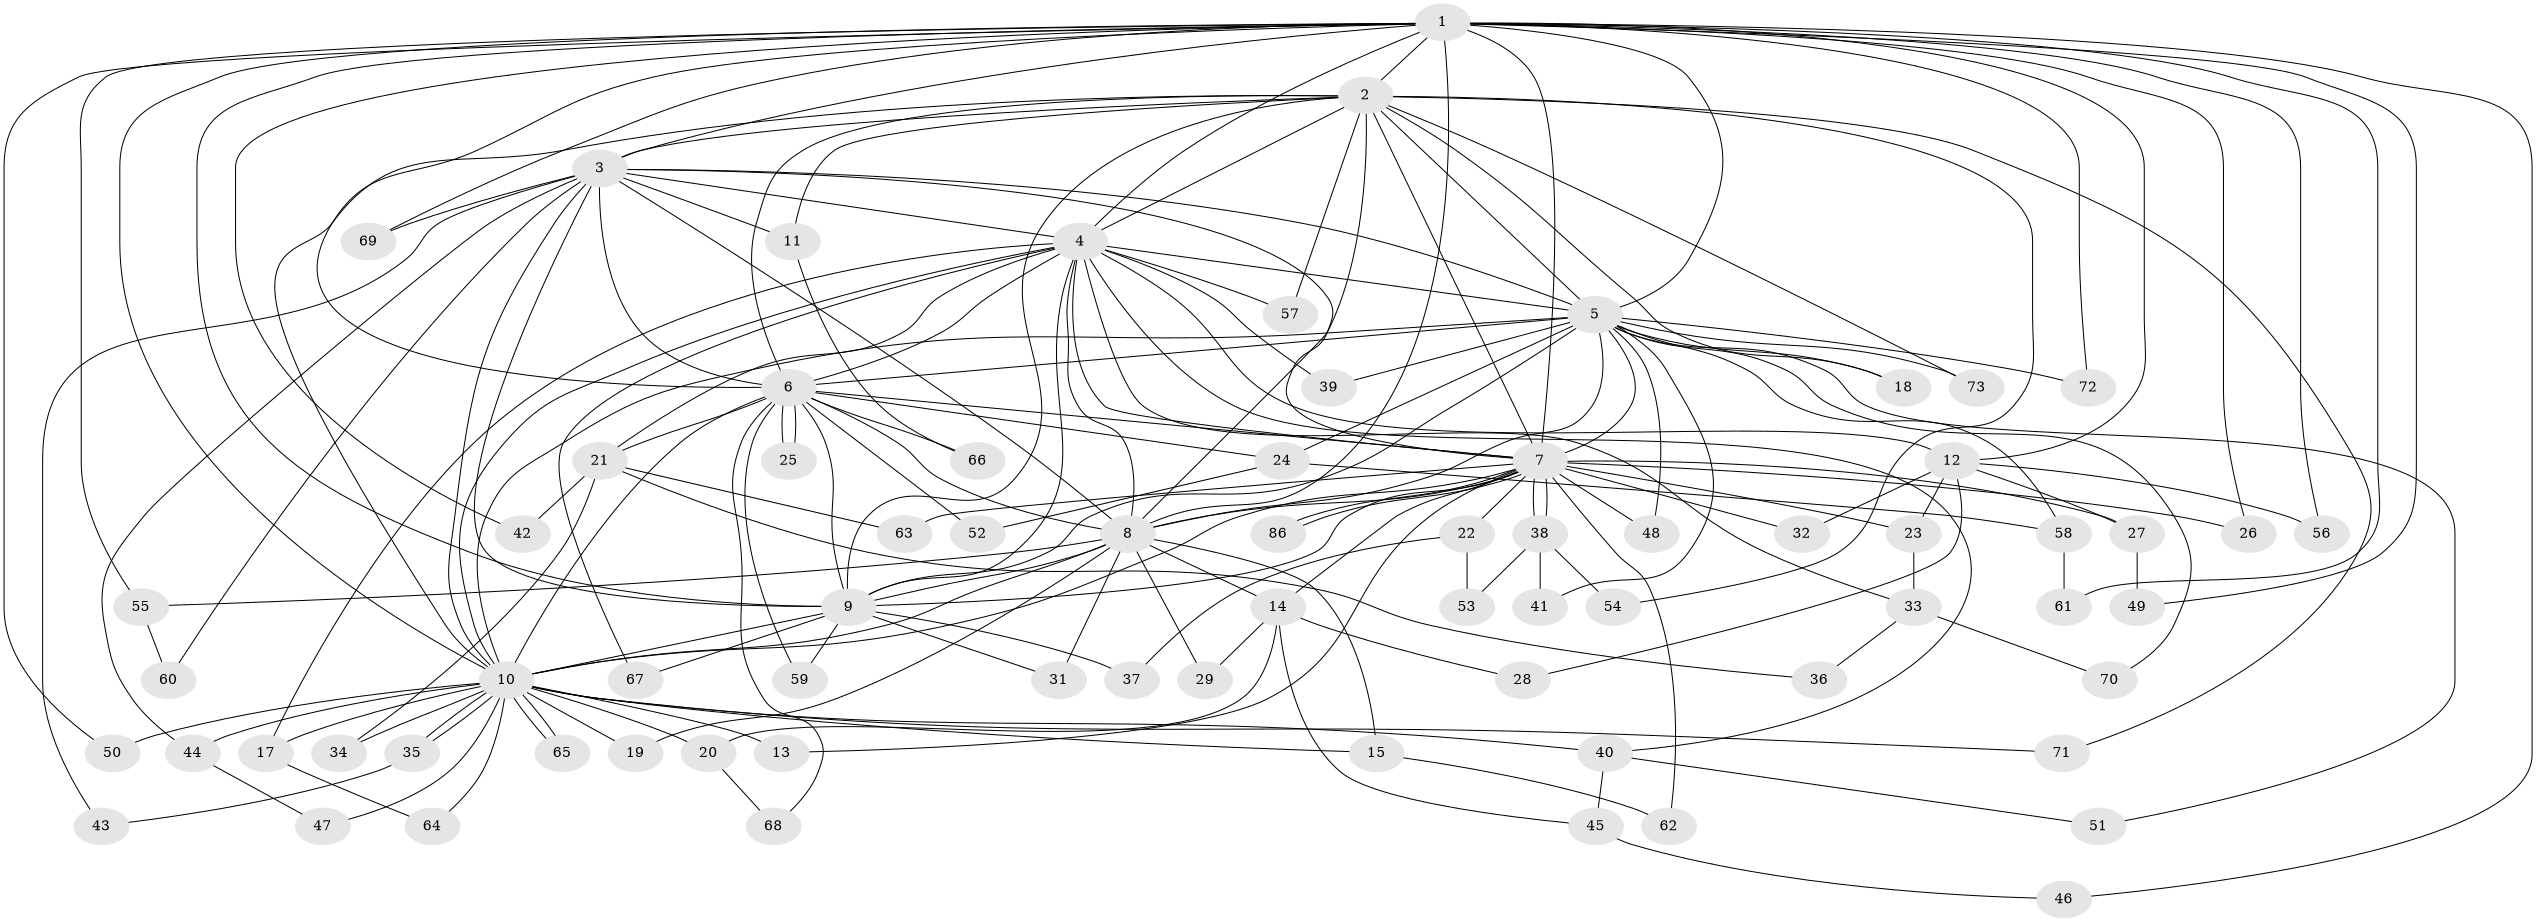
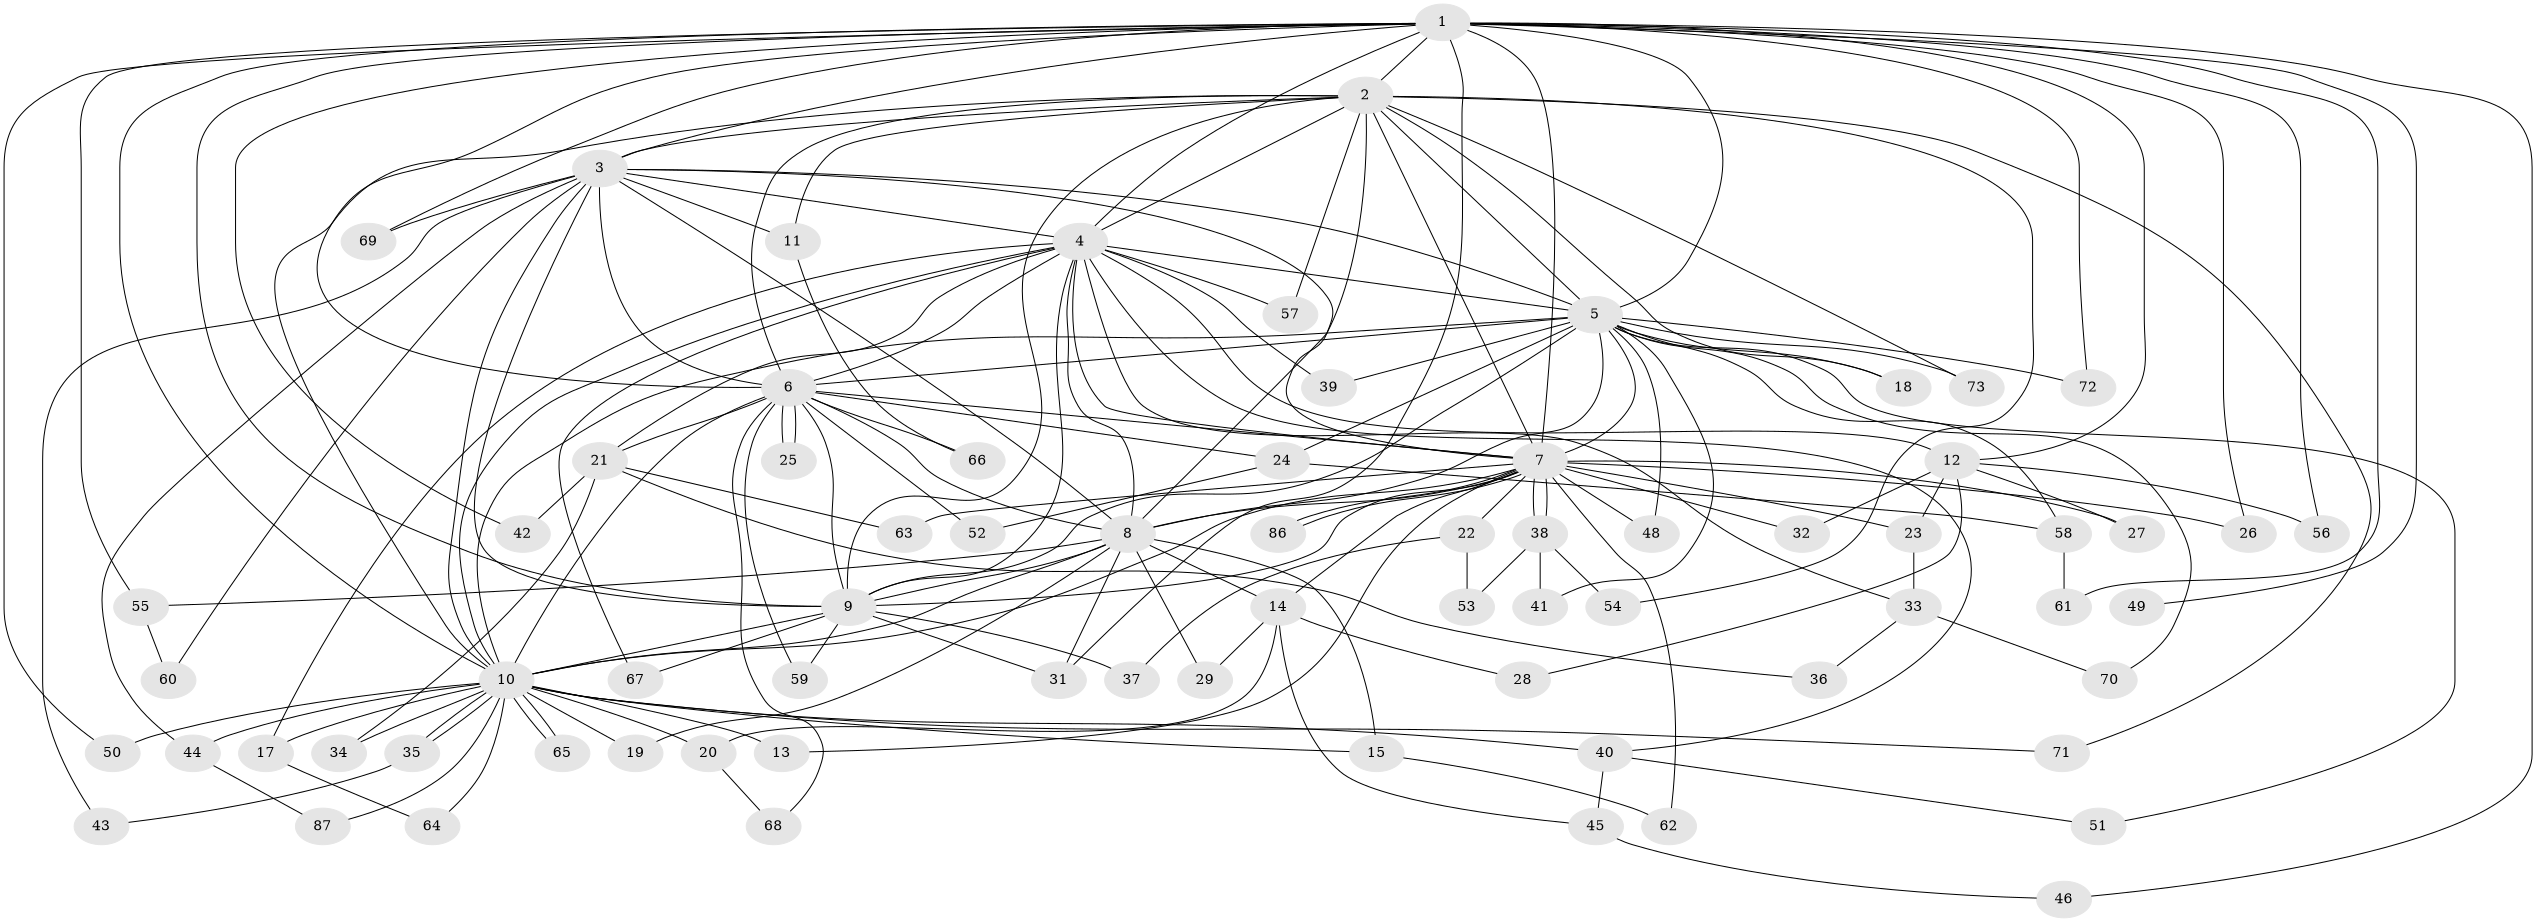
edge "1" -- "8": now "1" -- "31"
edge "27" -- "49": removed
node "47": label "47" -> "87"
